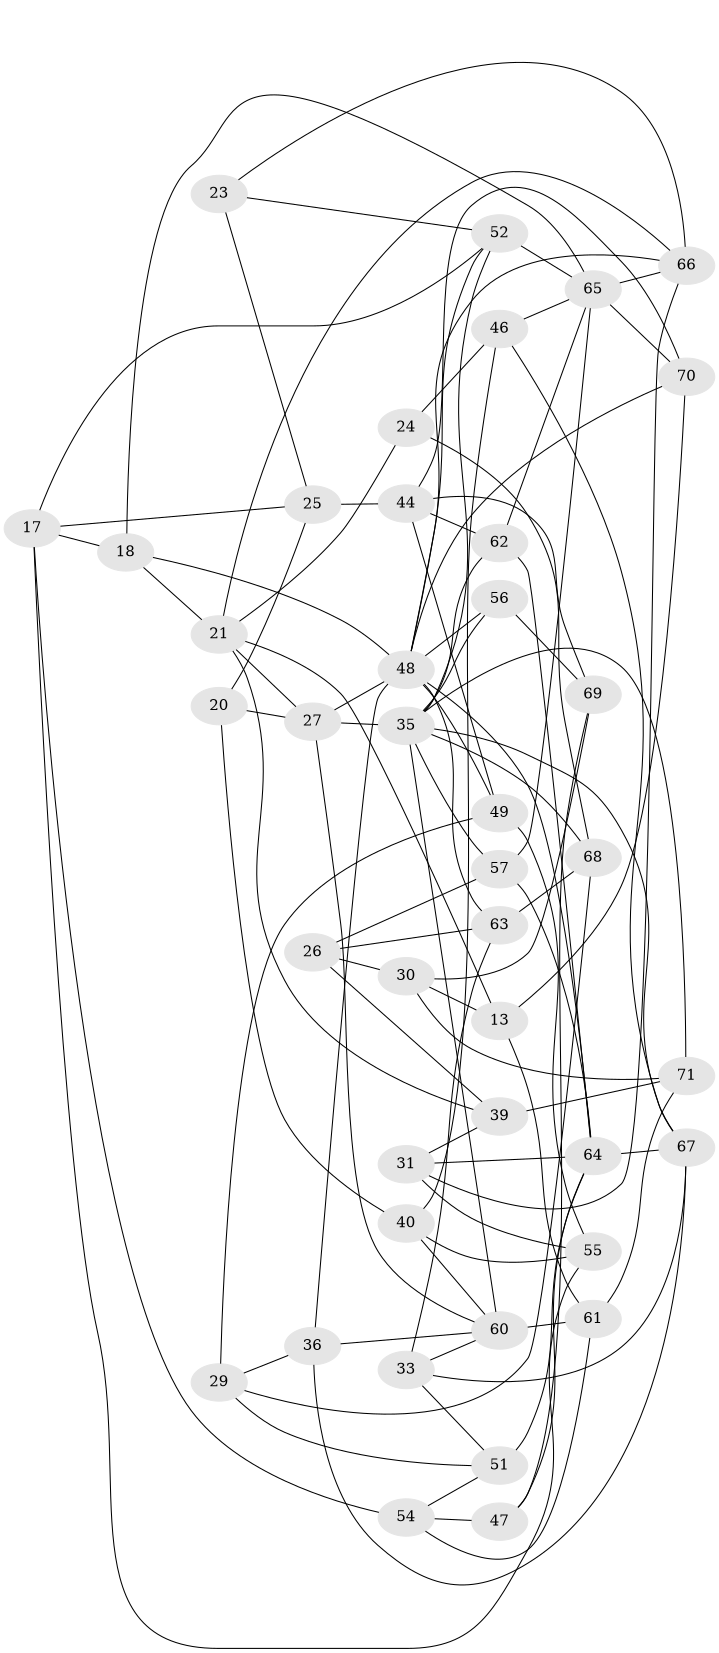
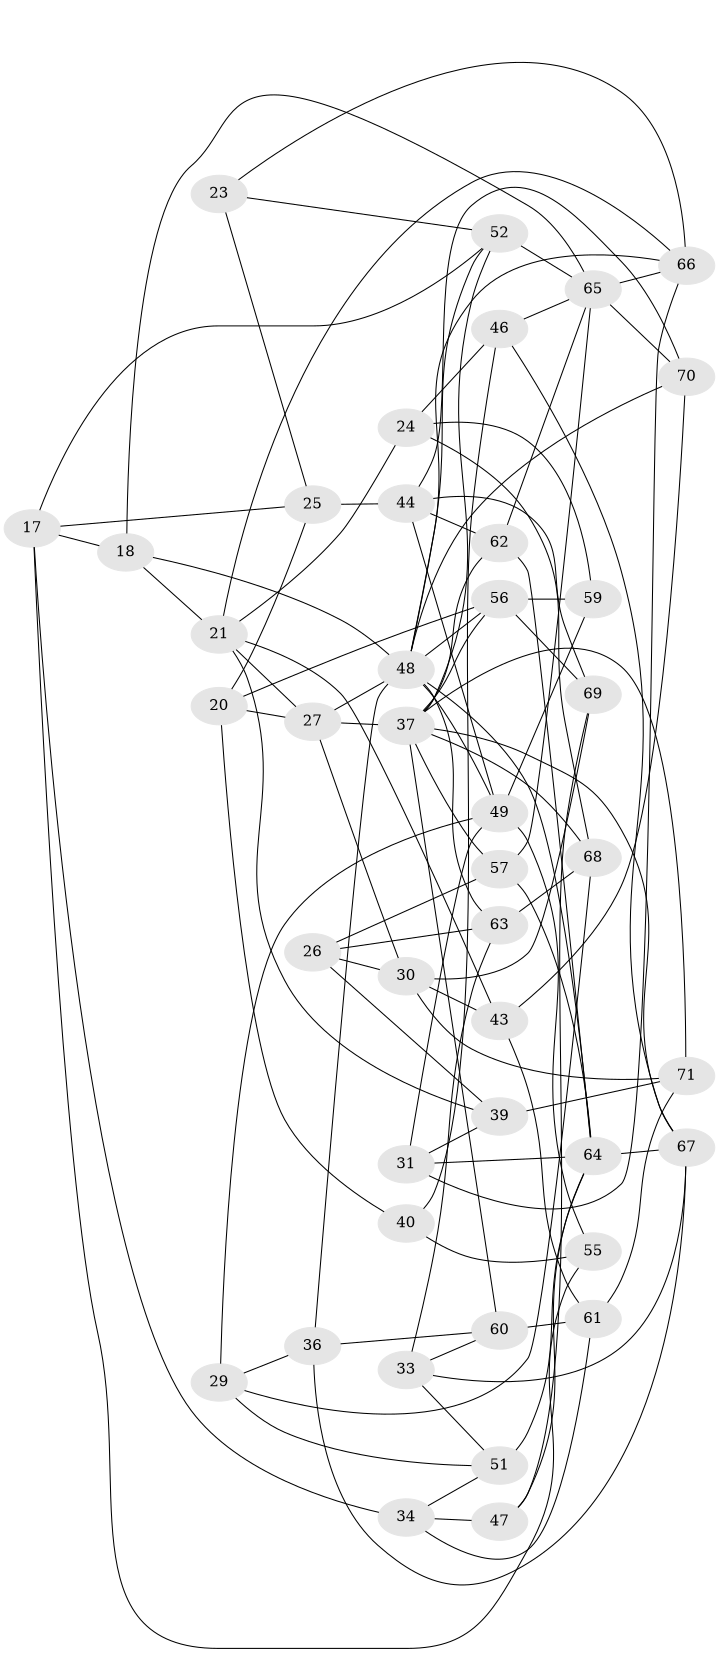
node "59": added
edge "56" -- "20": added
node "35": label "35" -> "37"
node "13": label "13" -> "43"
edge "27" -- "60": now "27" -- "30"
edge "31" -- "55": now "31" -- "49"
edge "40" -- "60": removed
node "54": label "54" -> "34"
